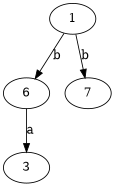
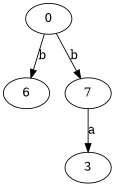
node "1": label "1" -> "0"
edge "6" -> "3": now "7" -> "3"
